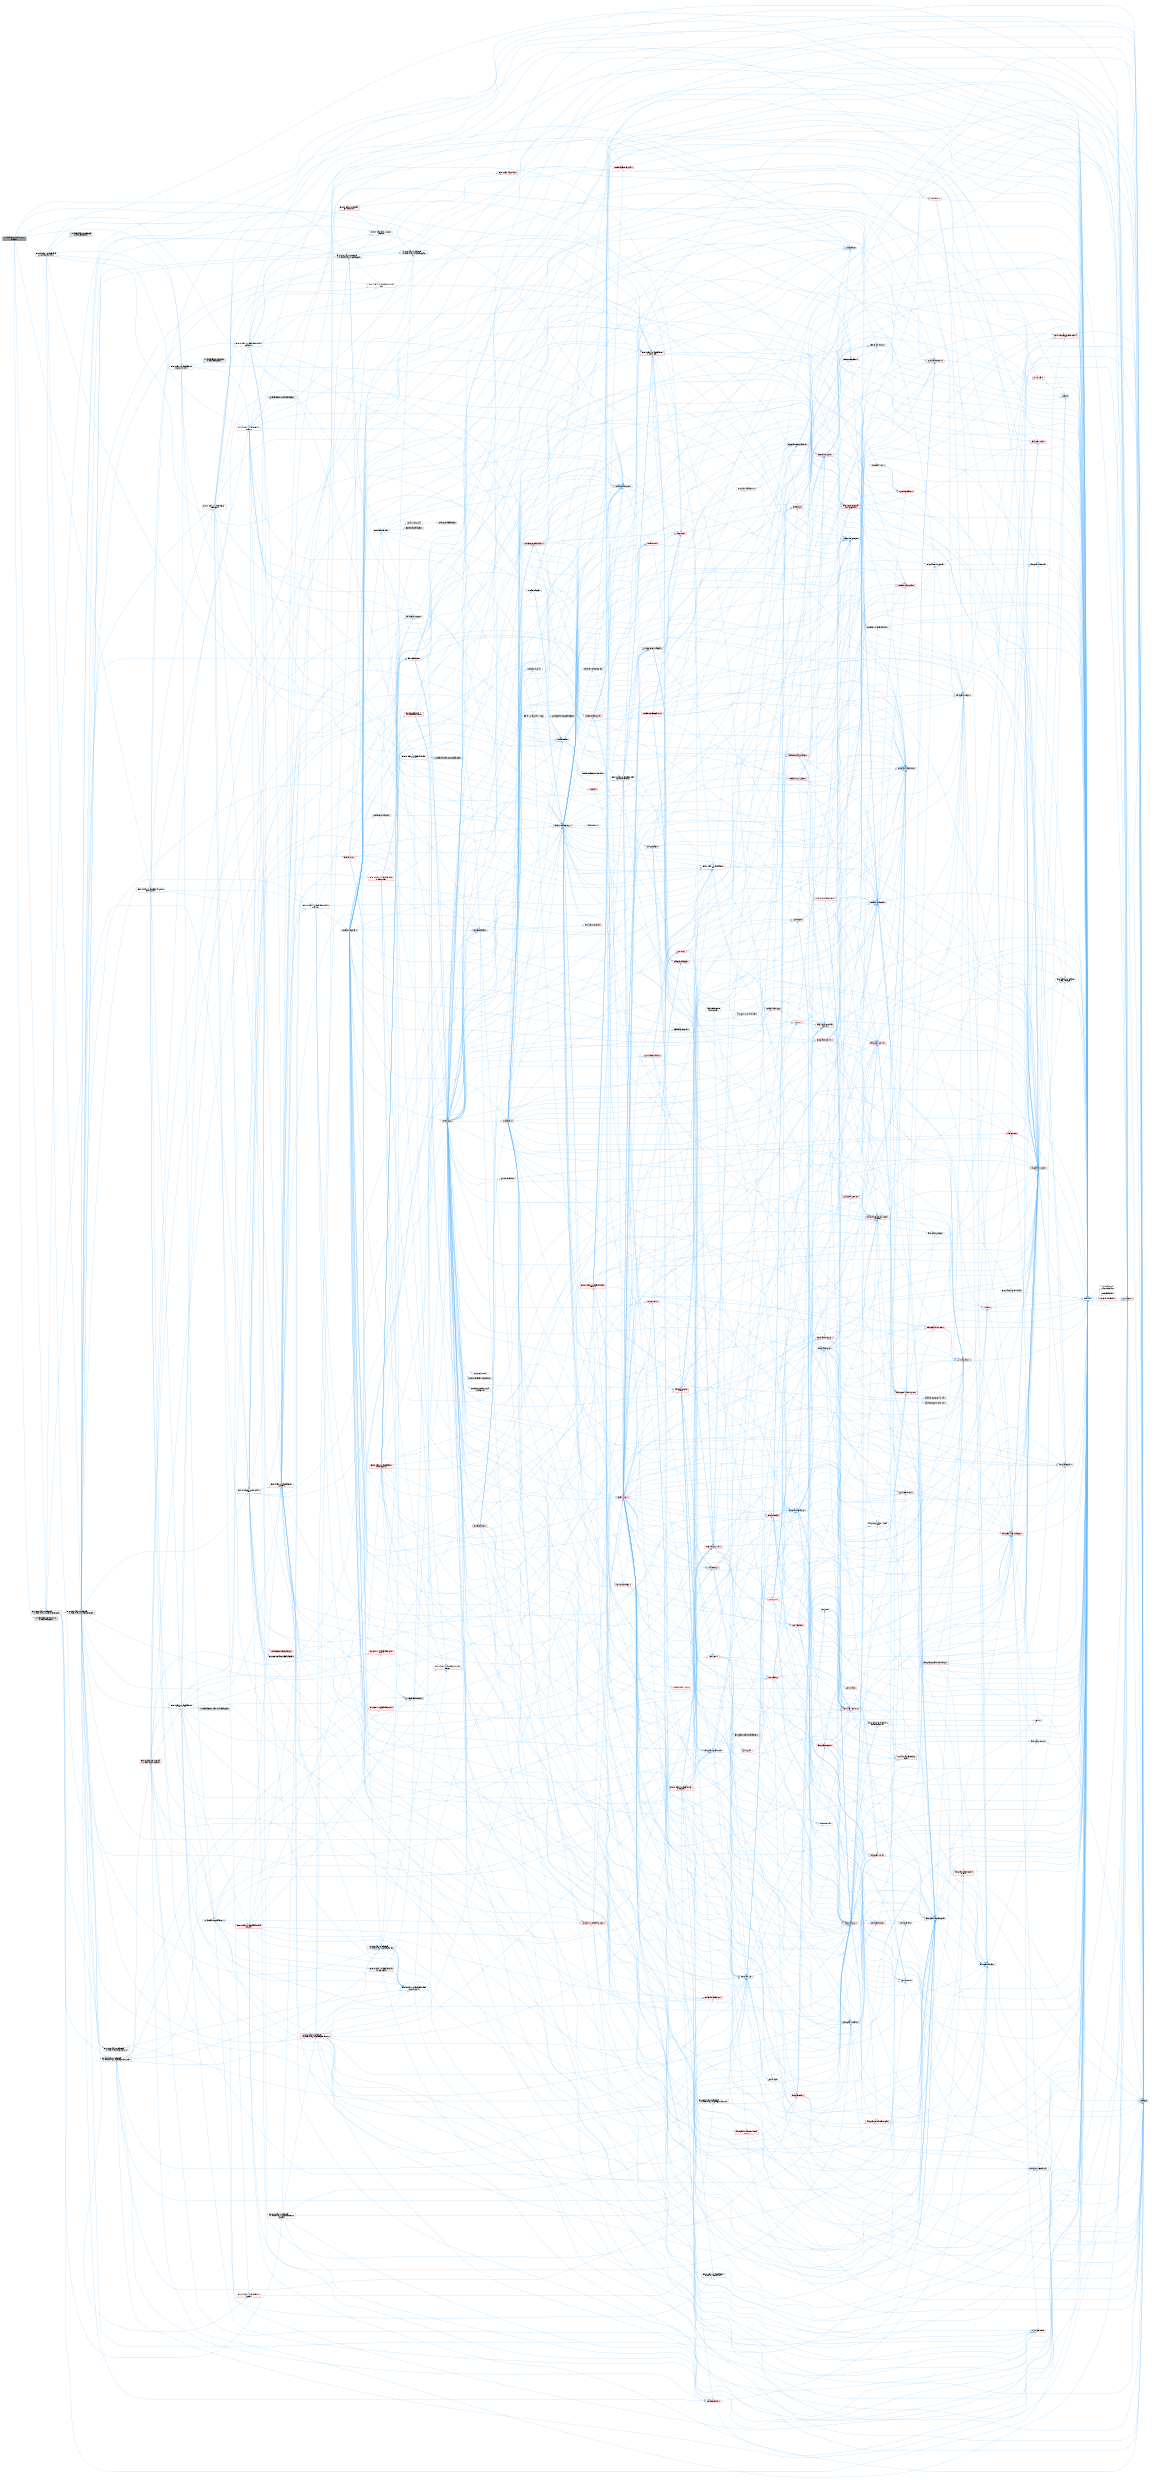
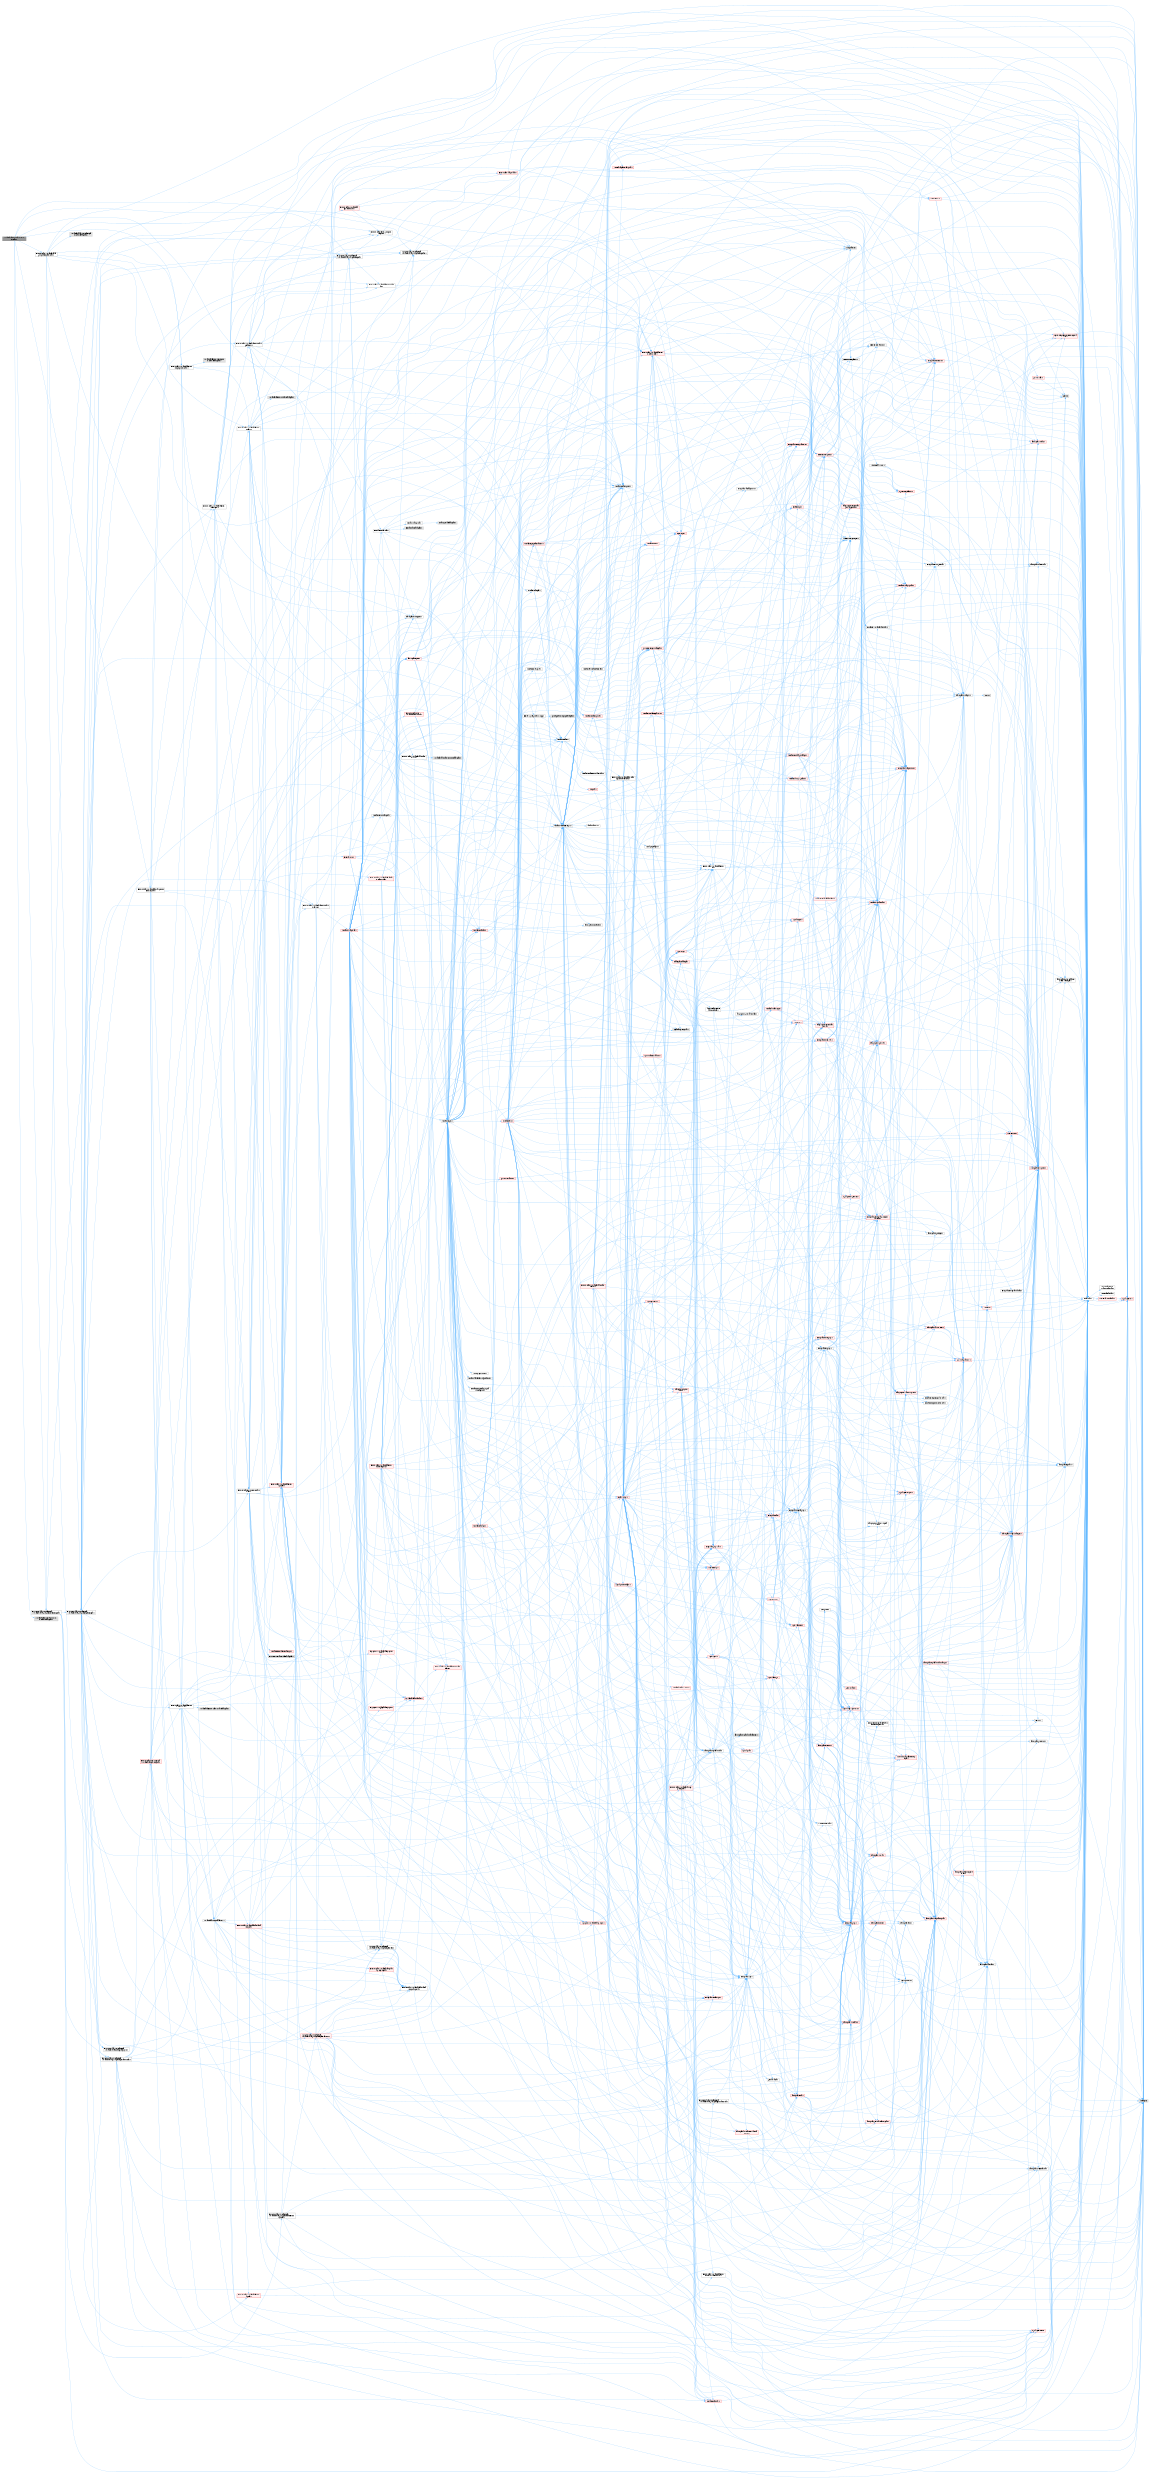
node "stdint.h": added
